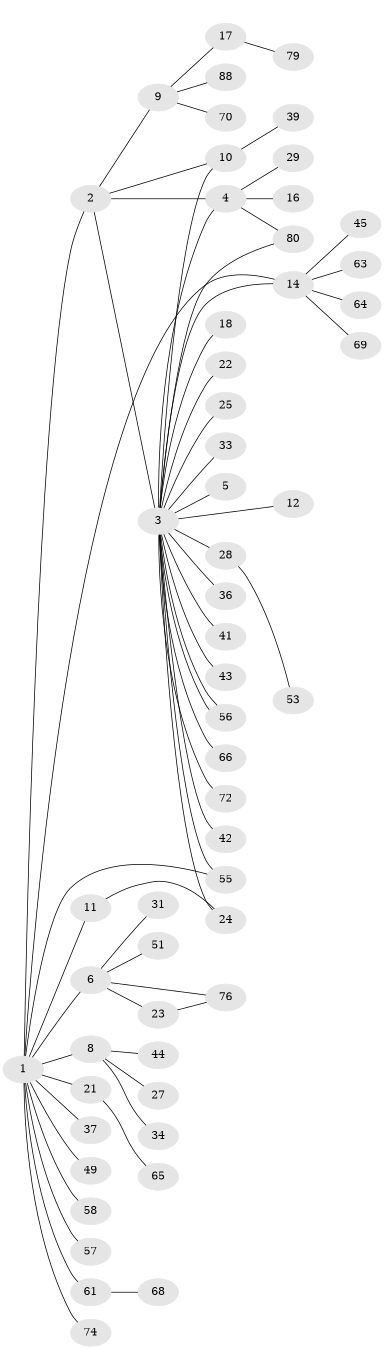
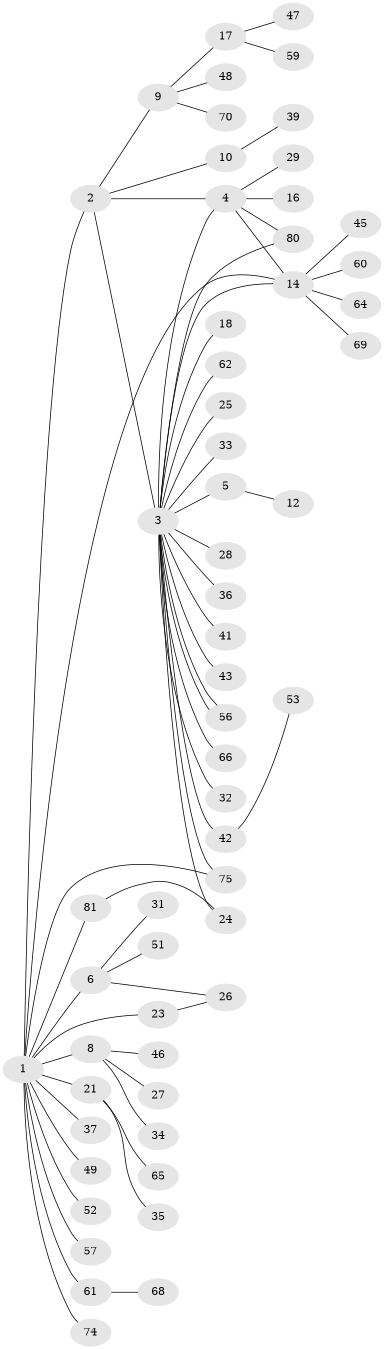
node "47": added
node "79": label "79" -> "59"
node "88": label "88" -> "48"
edge "4" -- "14": added
node "63": label "63" -> "60"
edge "10" -- "3": removed
node "22": label "22" -> "62"
edge "12" -- "3": now "12" -- "5"
edge "28" -- "53": now "42" -- "53"
node "72": label "72" -> "32"
node "55": label "55" -> "75"
node "11": label "11" -> "81"
edge "6" -- "23": now "1" -- "23"
node "76": label "76" -> "26"
node "44": label "44" -> "46"
node "58": label "58" -> "52"
node "35": added
